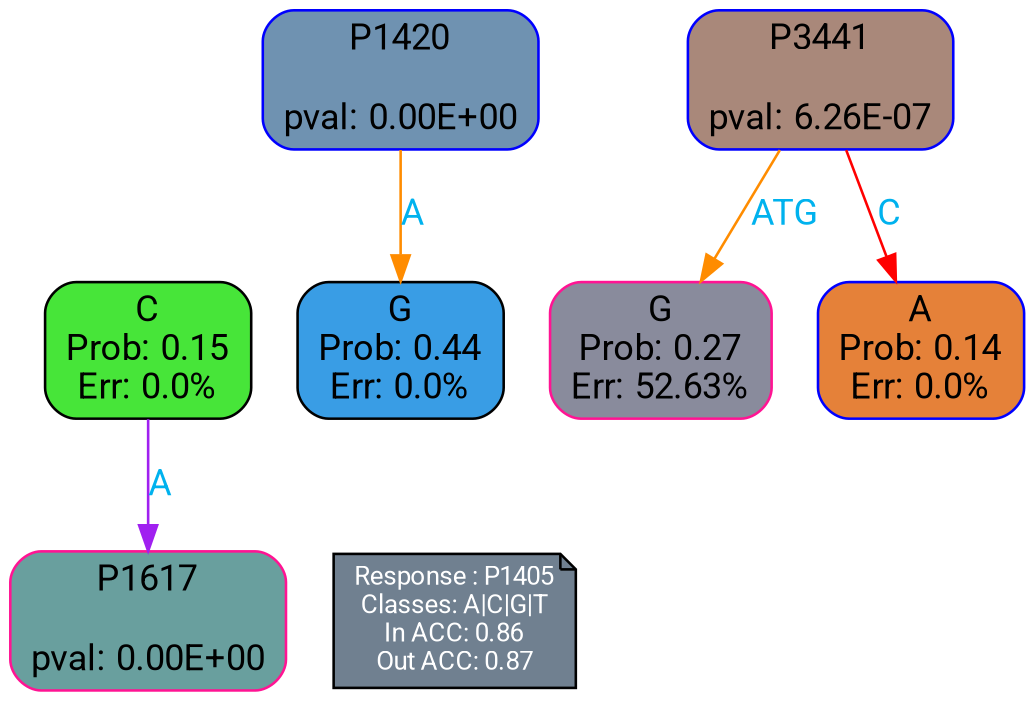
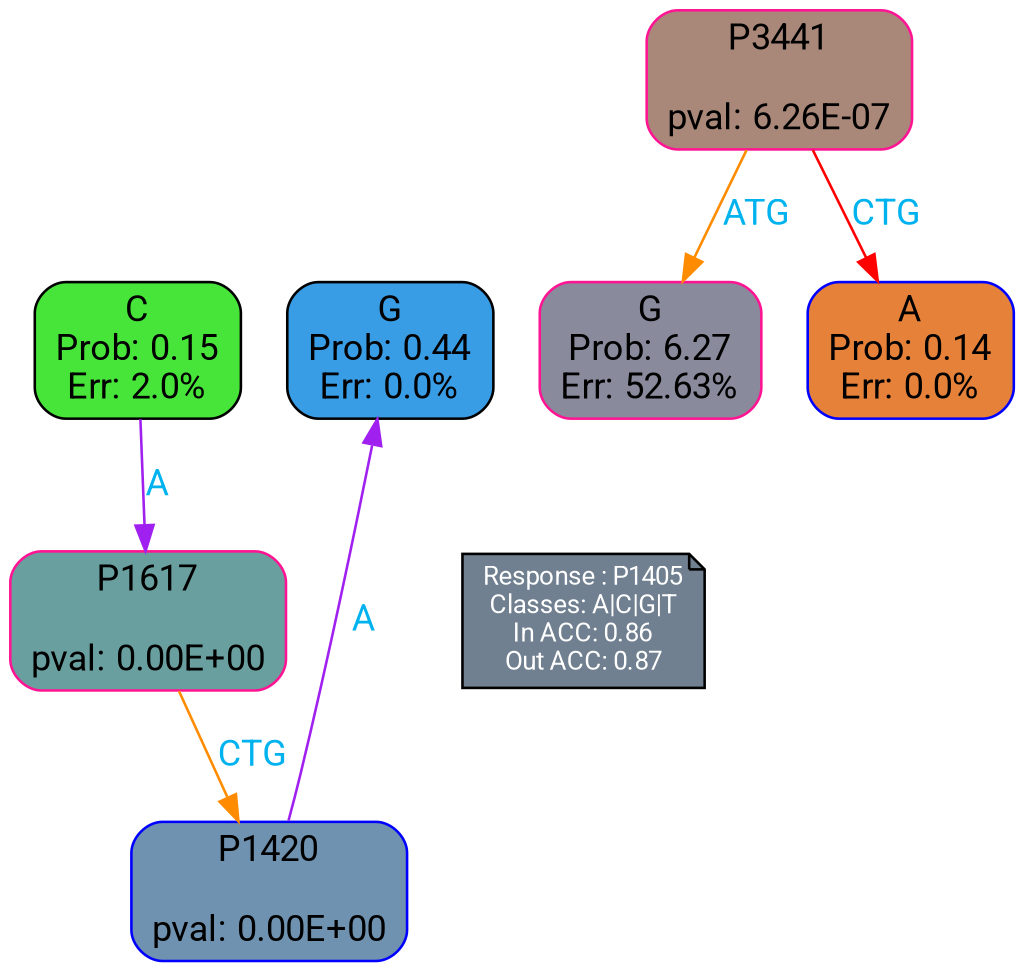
node "P3441 pval: 6.26E-07": color blue -> deeppink
edge "P1420 pval: 0.00E+00" -> "G Prob: 0.44 Err: 0.0%": color darkorange -> purple
edge "P3441 pval: 6.26E-07" -> "A Prob: 0.14 Err: 0.0%": label "C" -> "CTG"
node "C Prob: 0.15 Err: 0.0%": label "C Prob: 0.15 Err: 0.0%" -> "C Prob: 0.15 Err: 2.0%"
node "G Prob: 0.27 Err: 52.63%": label "G Prob: 0.27 Err: 52.63%" -> "G Prob: 6.27 Err: 52.63%"
edge "P1617 pval: 0.00E+00" -> "P1420 pval: 0.00E+00": added, label "CTG"
